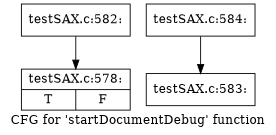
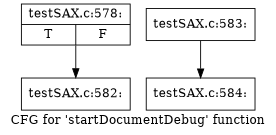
edge "testSAX.c:582:" -> "testSAX.c:578:": reversed
edge "testSAX.c:584:" -> "testSAX.c:583:": reversed
